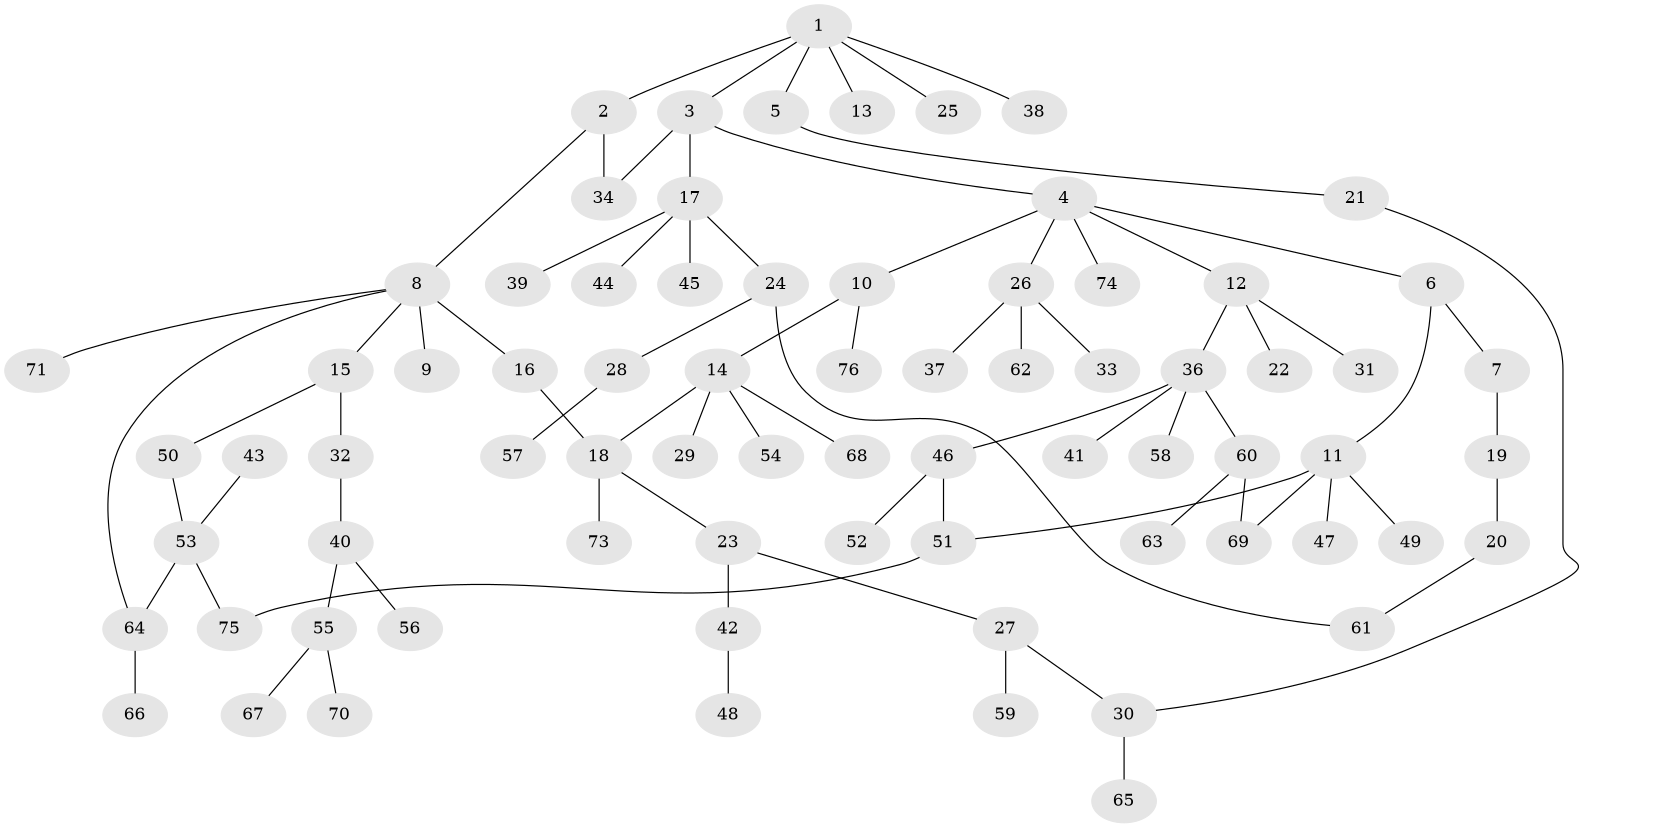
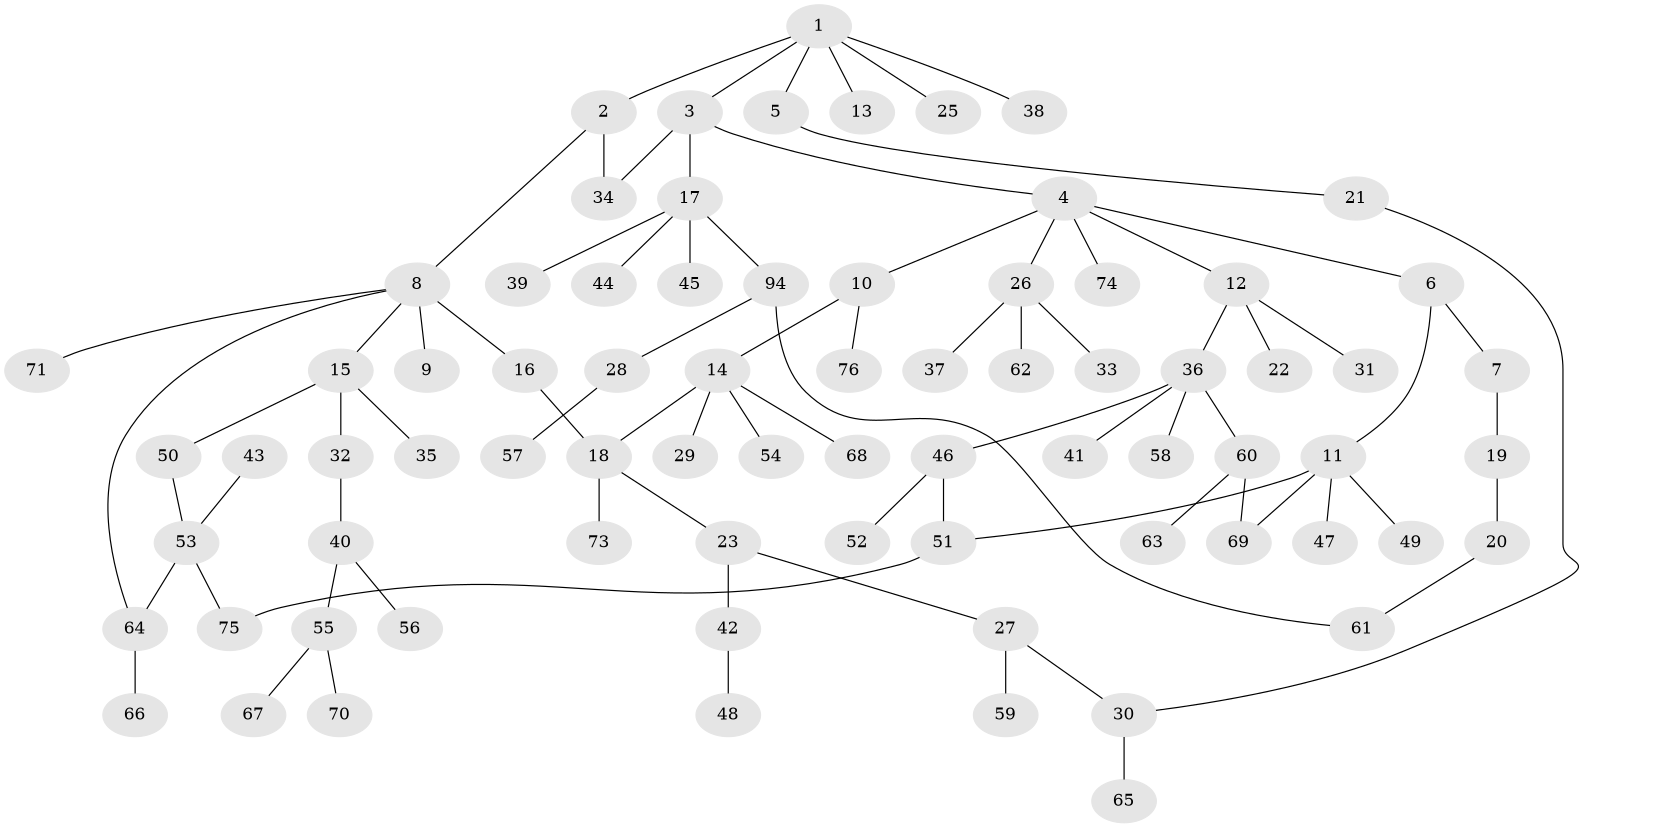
node "24": label "24" -> "94"
node "35": added
